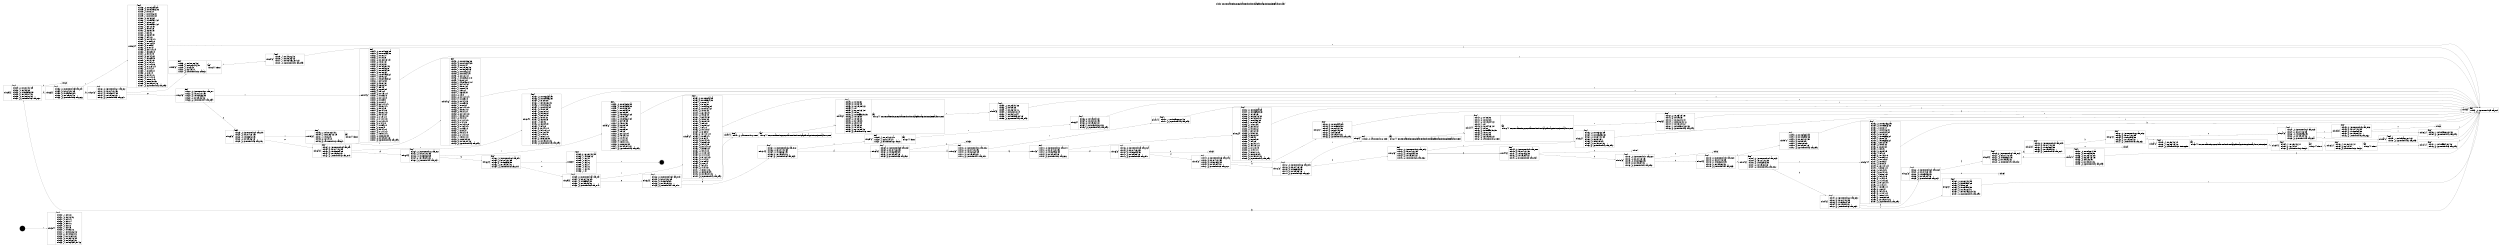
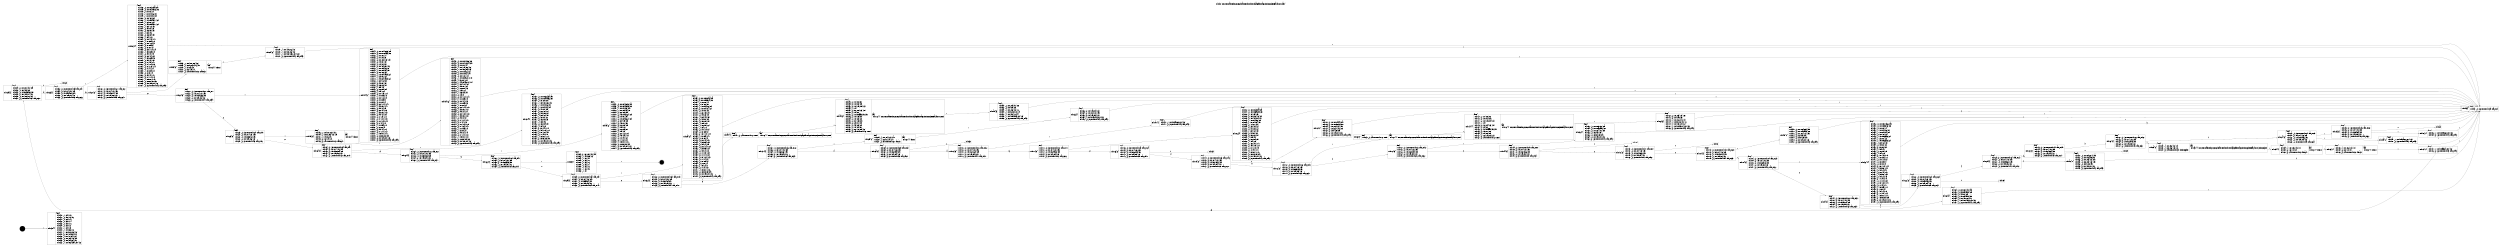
edge "0x401f45 [5]" -> "0x4015df [23]": now "0x401cd1 [12]" -> "0x4015df [23]"
